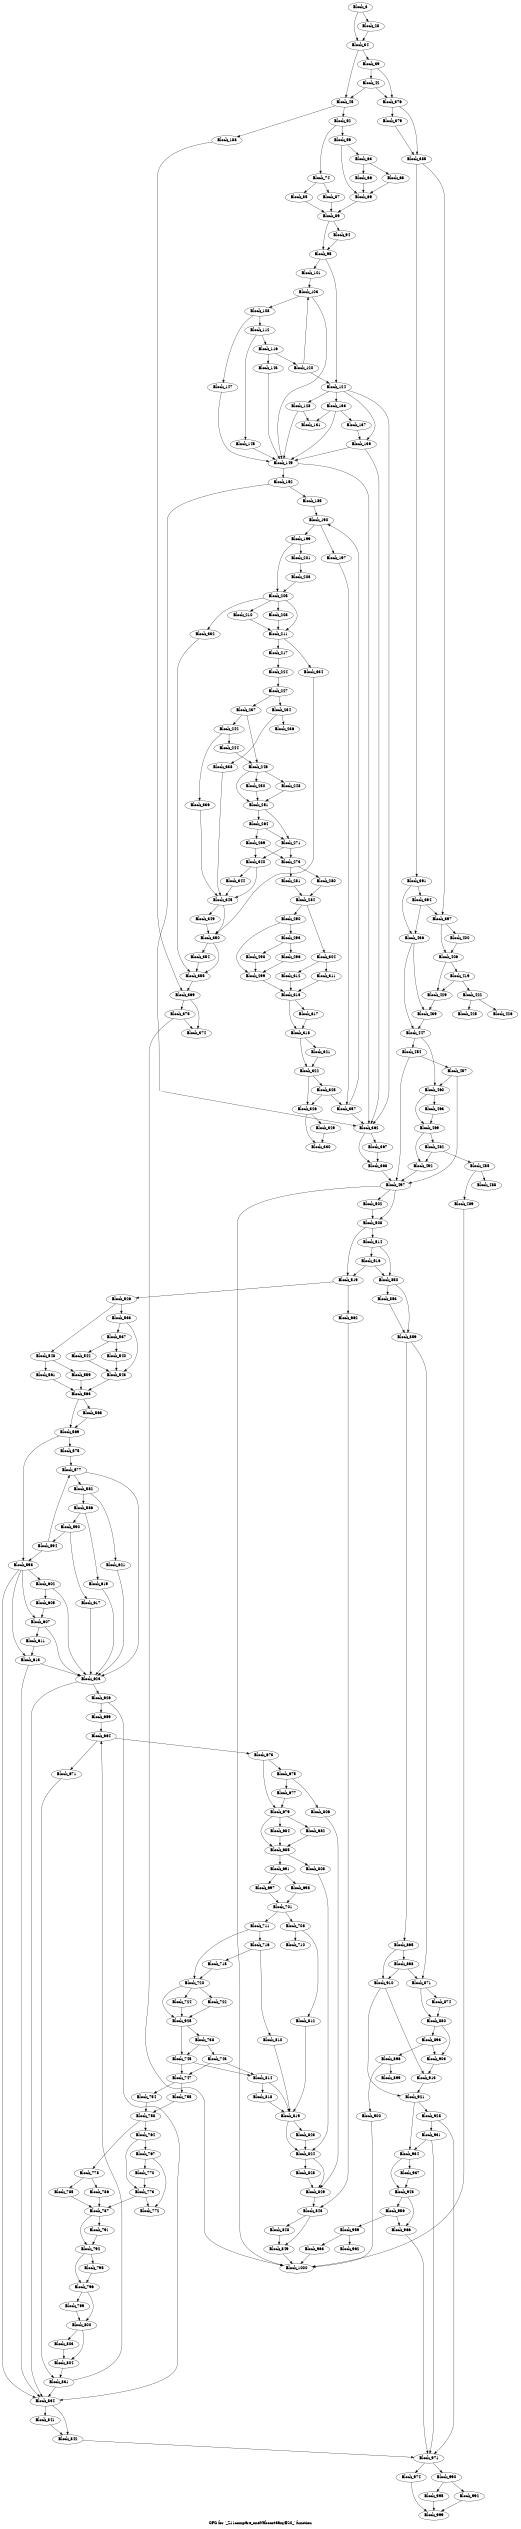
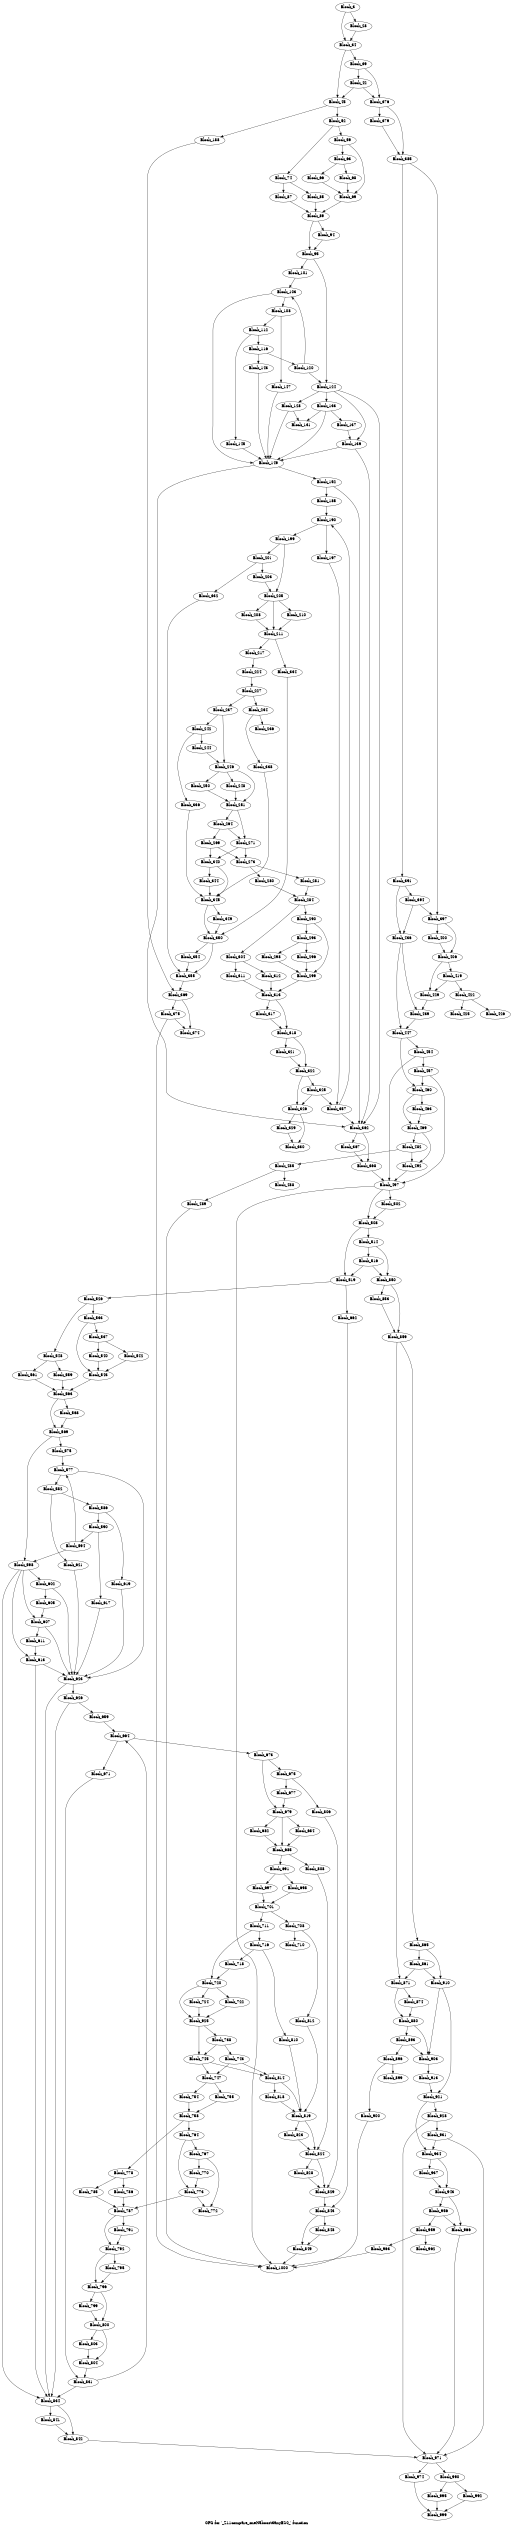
edge "Block_205" -> "Block_332": now "Block_201" -> "Block_332"
node "Block_868": label "Block_868" -> "Block_861"
edge "Block_910" -> "Block_913": now "Block_910" -> "Block_903"
